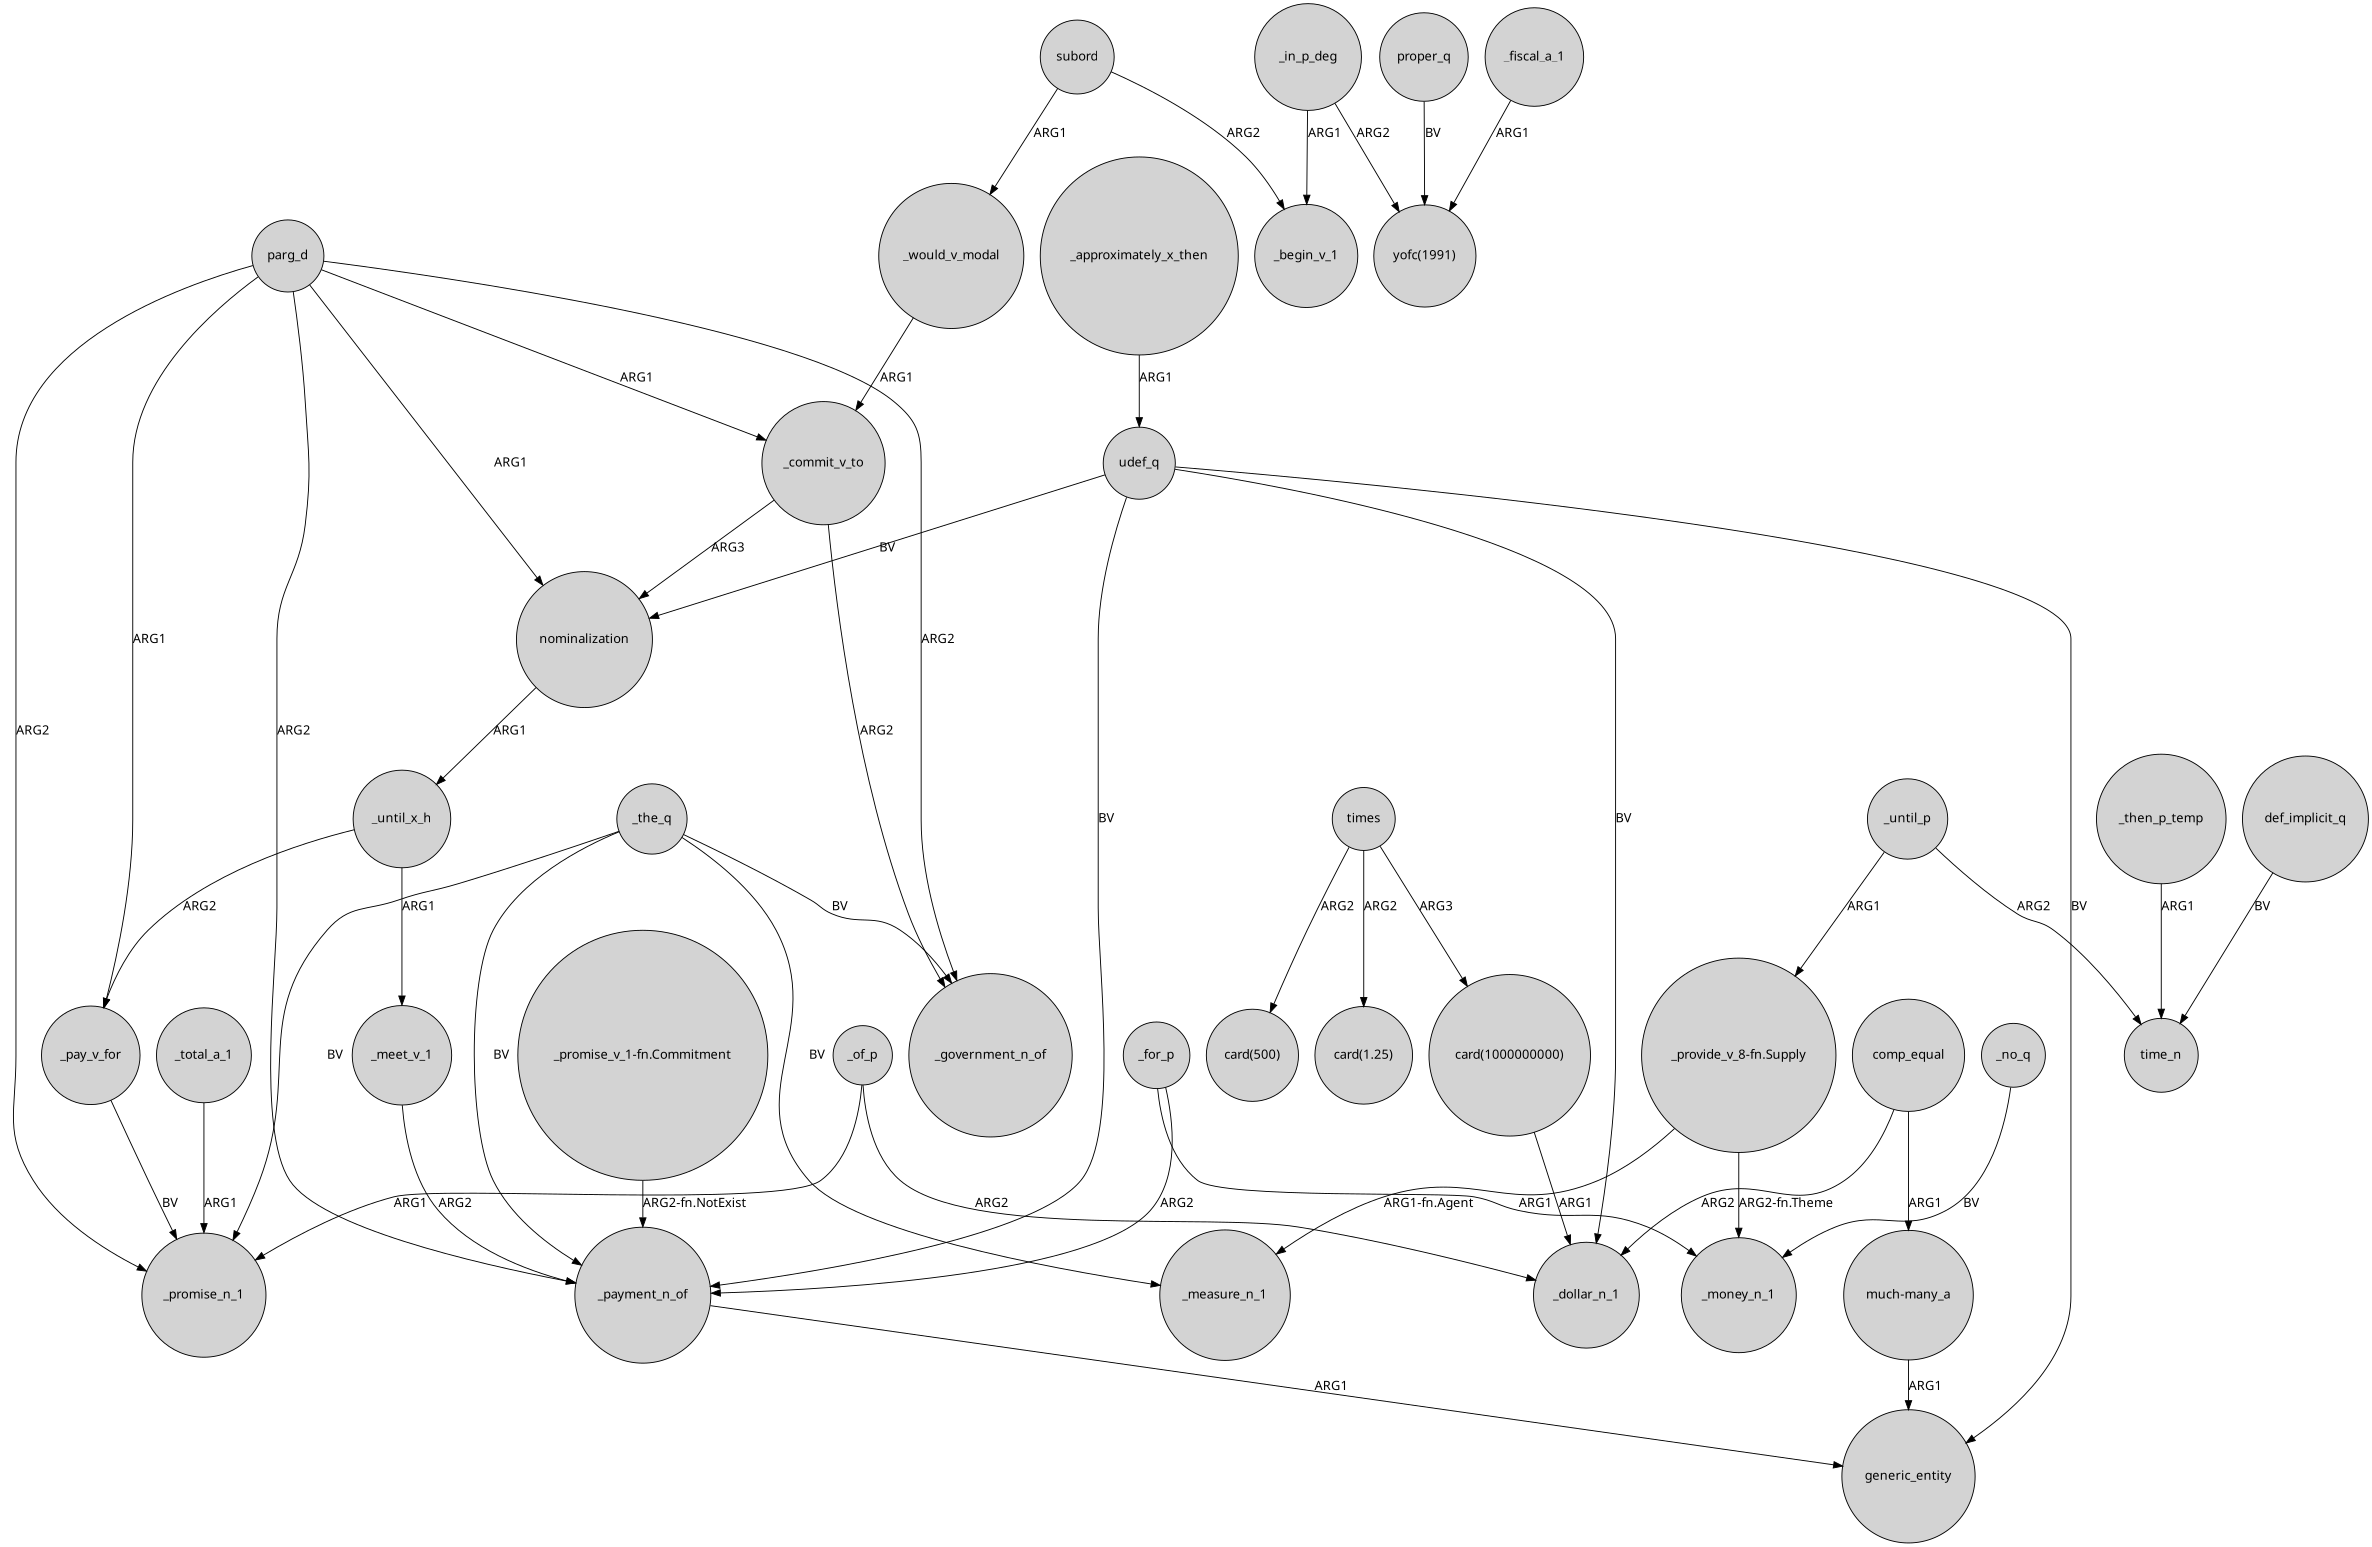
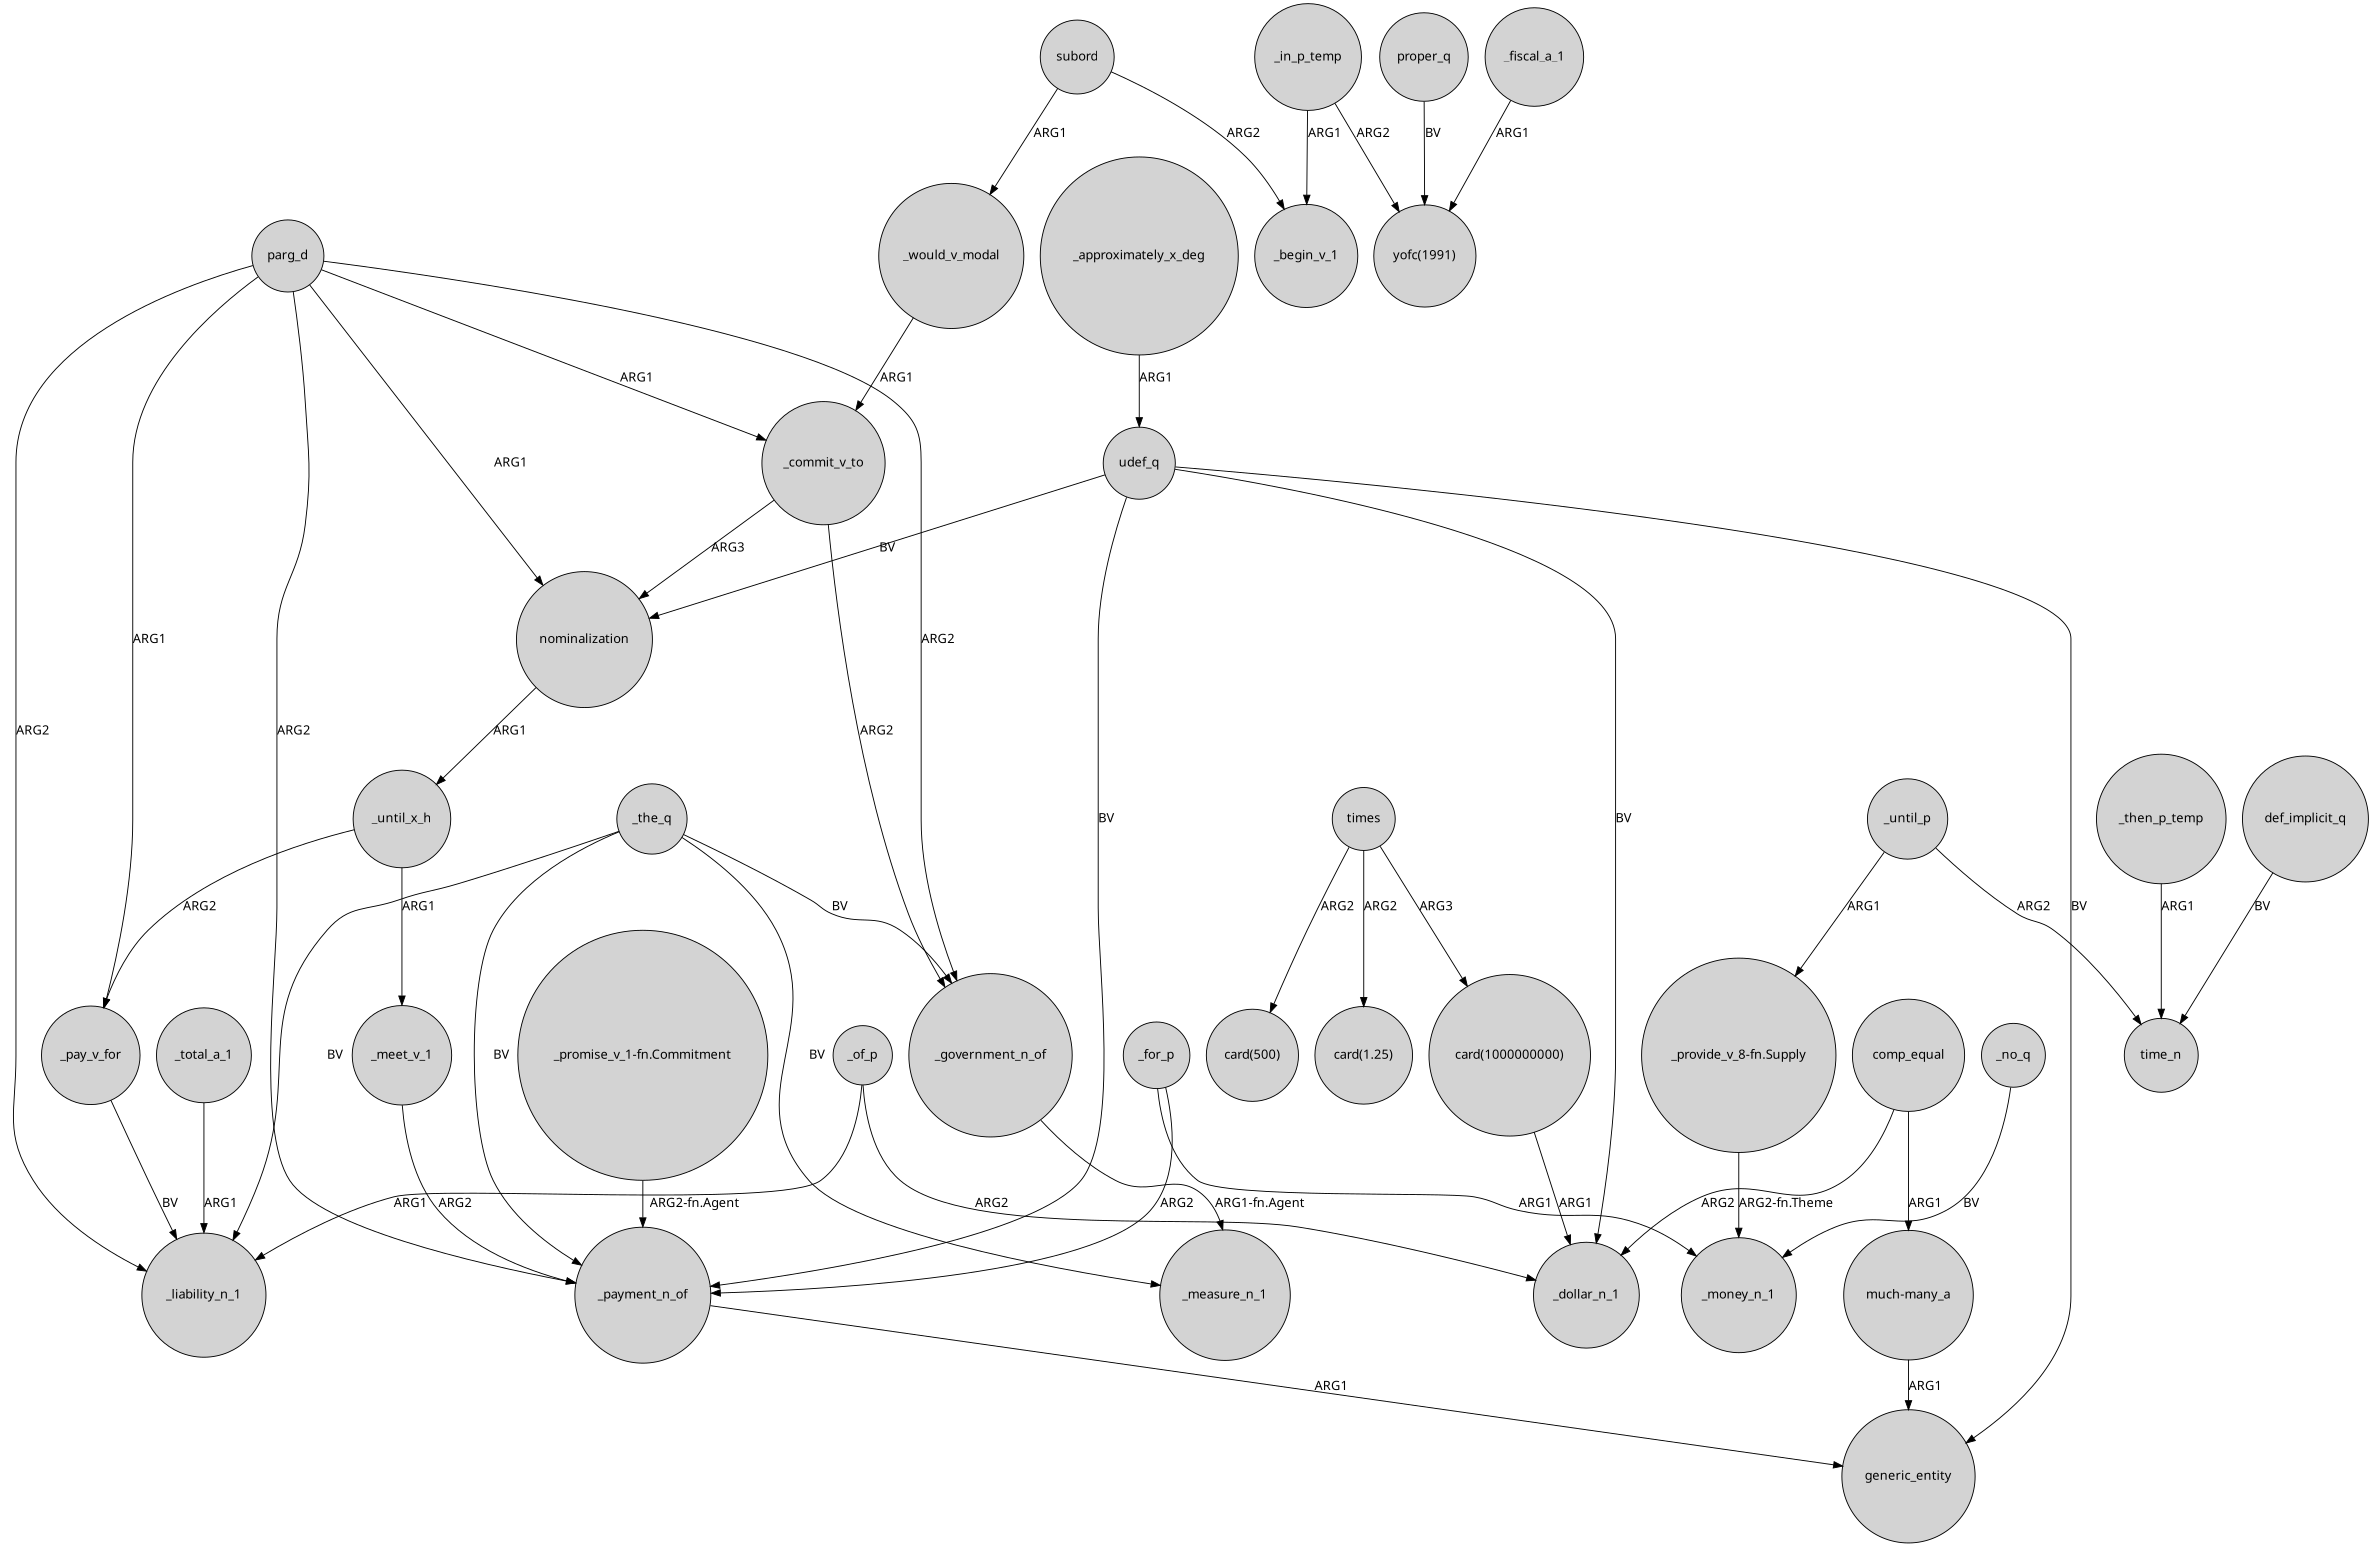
node "_in_p_deg": label "_in_p_deg" -> "_in_p_temp"
node "_approximately_x_then": label "_approximately_x_then" -> "_approximately_x_deg"
edge "_provide_v_8-fn.Supply" -> "_measure_n_1": now "_government_n_of" -> "_measure_n_1"
edge "_promise_v_1-fn.Commitment" -> "_payment_n_of": label "ARG2-fn.NotExist" -> "ARG2-fn.Agent"
node "_promise_n_1": label "_promise_n_1" -> "_liability_n_1"
